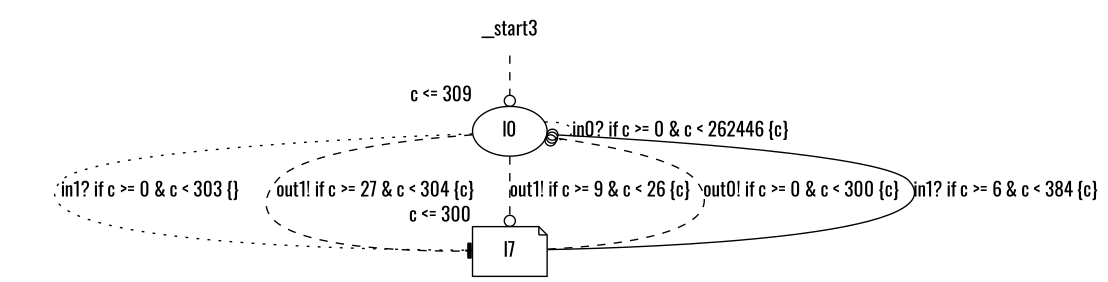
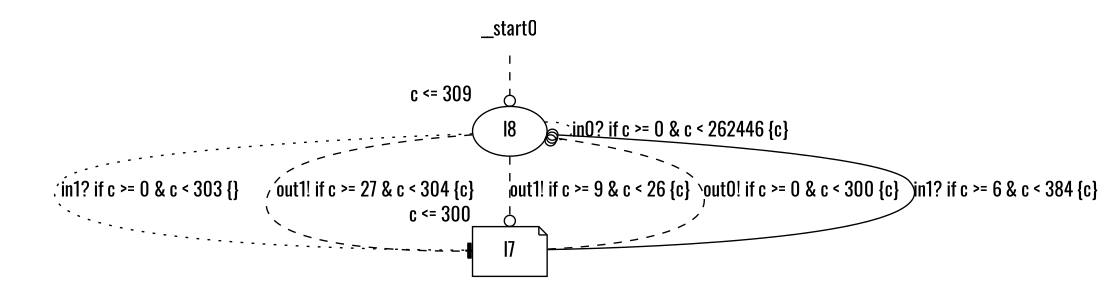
node "__start3": label "__start3" -> "__start0"
node "l0 c <= 309": label "l0 c <= 309" -> "l8 c <= 309"
